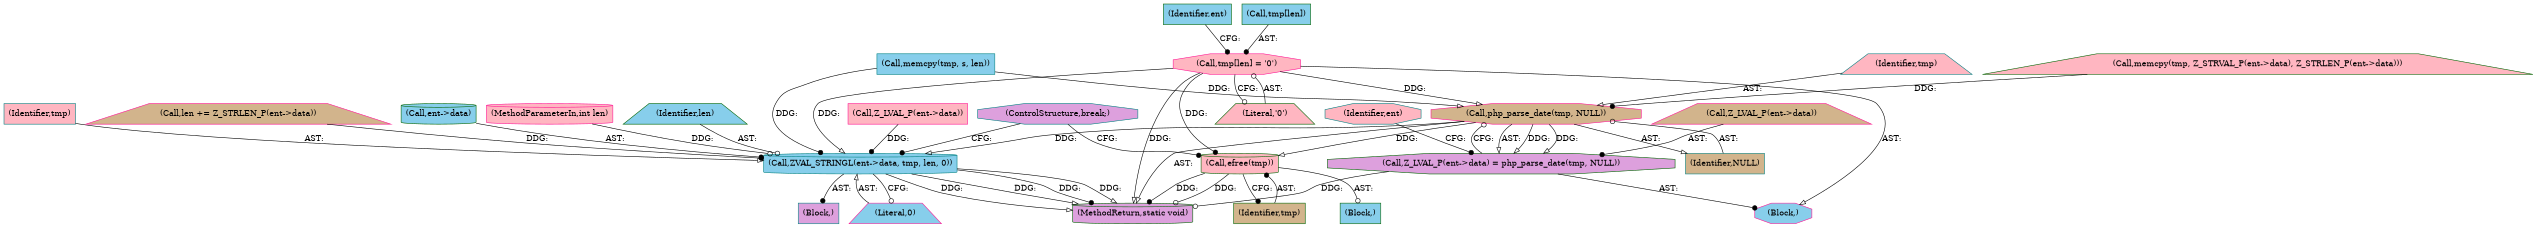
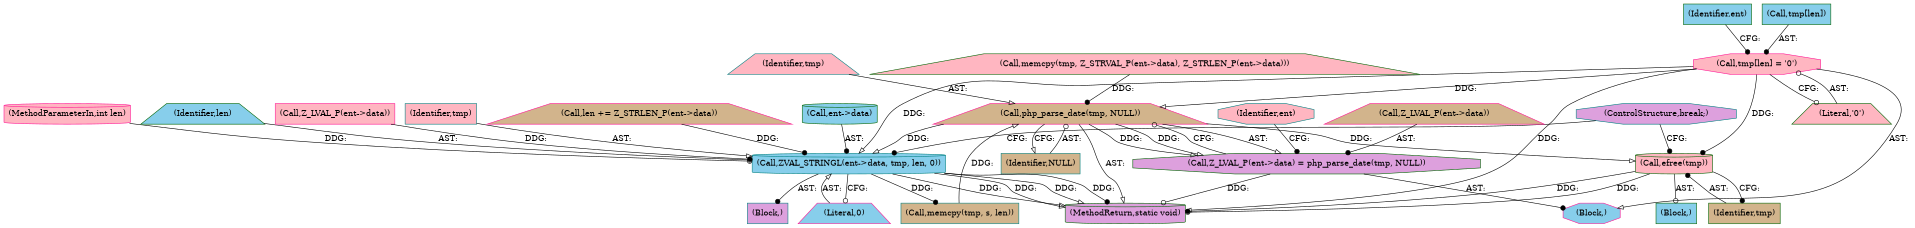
node "(Call,memcpy(tmp, s, len))": fillcolor skyblue -> tan
edge "(Call,memcpy(tmp, s, len))" -> "(Call,ZVAL_STRINGL(ent->data, tmp, len, 0))": reversed
node "(Call,php_parse_date(tmp, NULL))": shape octagon -> trapezium
edge "(Call,php_parse_date(tmp, NULL))" -> "(Identifier,NULL)": label "AST: " -> "CFG: "
